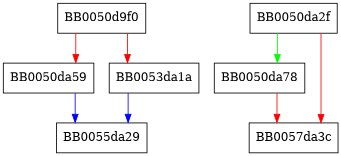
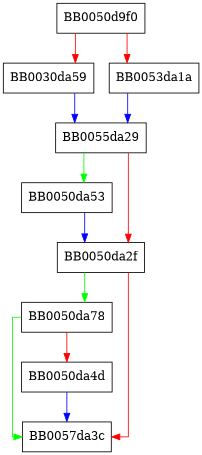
node "BB0050da59": label "BB0050da59" -> "BB0030da59"
edge "BB0050da78" -> "BB0057da3c": color red -> green
edge "BB0055da29" -> "BB0050da2f": added
node "BB0050da53": added
node "BB0050da4d": added
